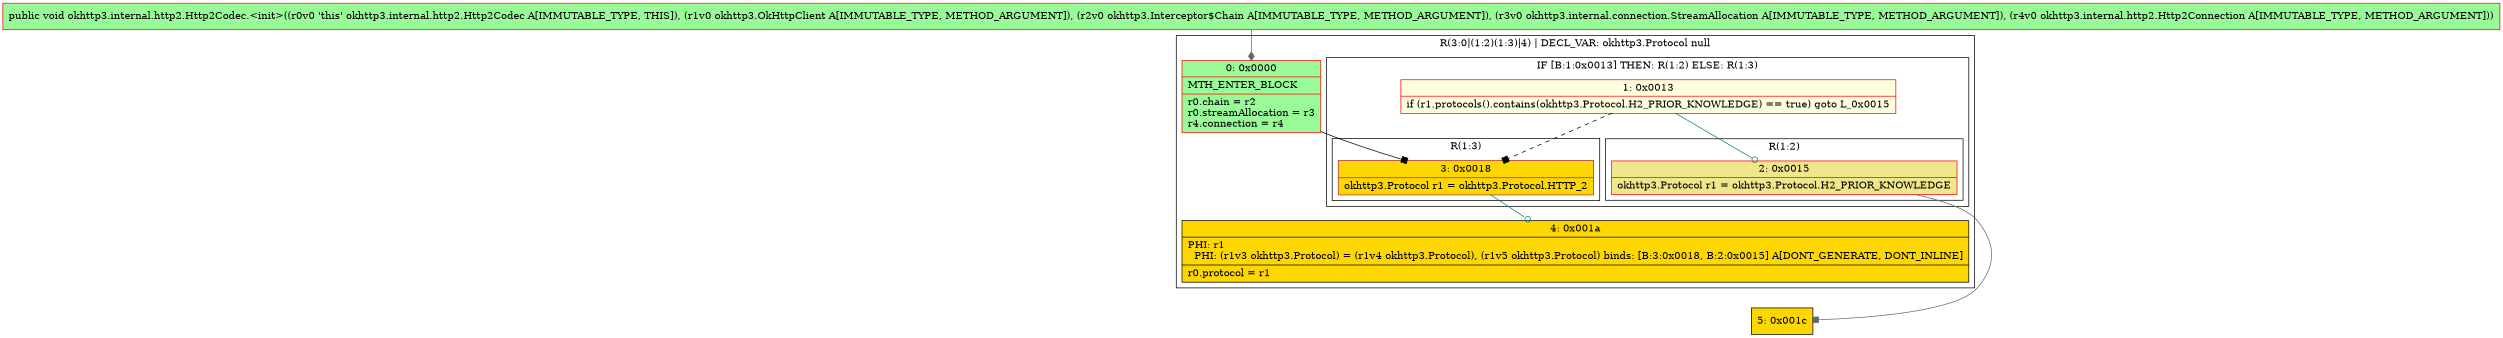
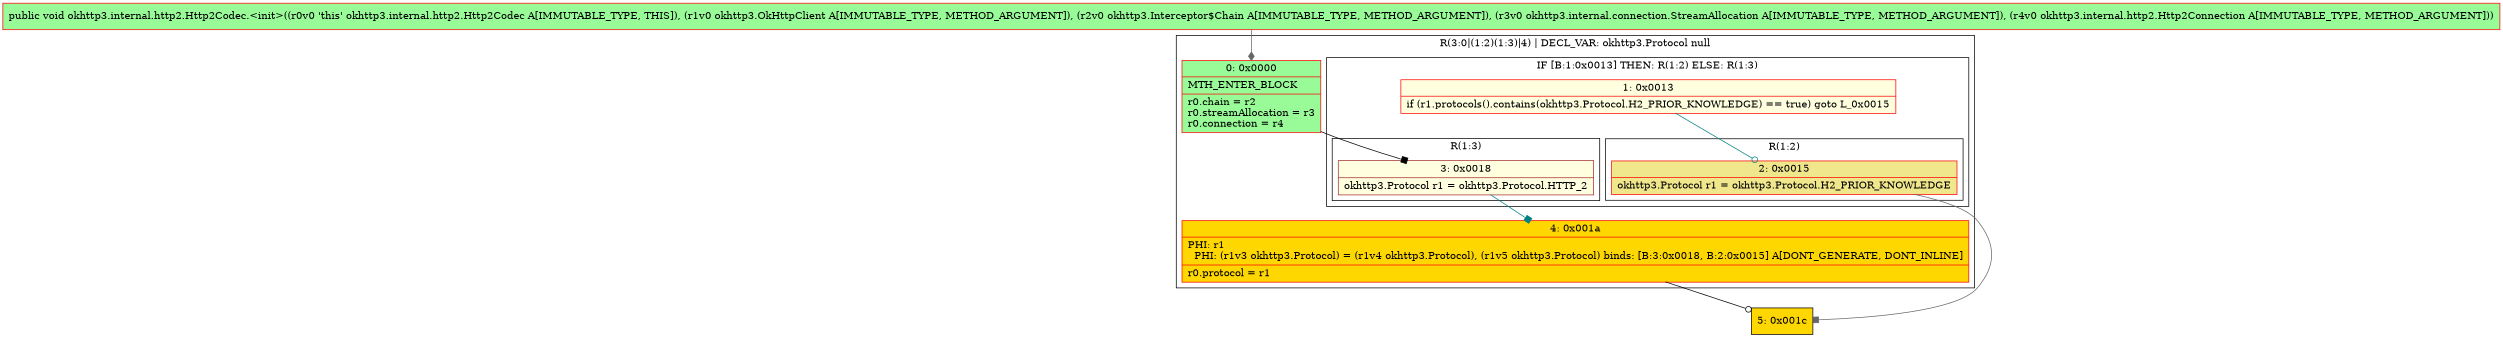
node "0: 0x0000": text "r4.connection = r4" -> "r0.connection = r4"
edge "1: 0x0013" -> "3: 0x0018": removed
node "3: 0x0018": fillcolor gold -> lightyellow
edge "3: 0x0018" -> "4: 0x001a": arrowhead odot -> box
node "4: 0x001a": color black -> red
edge "4: 0x001a" -> "5: 0x001c": added
